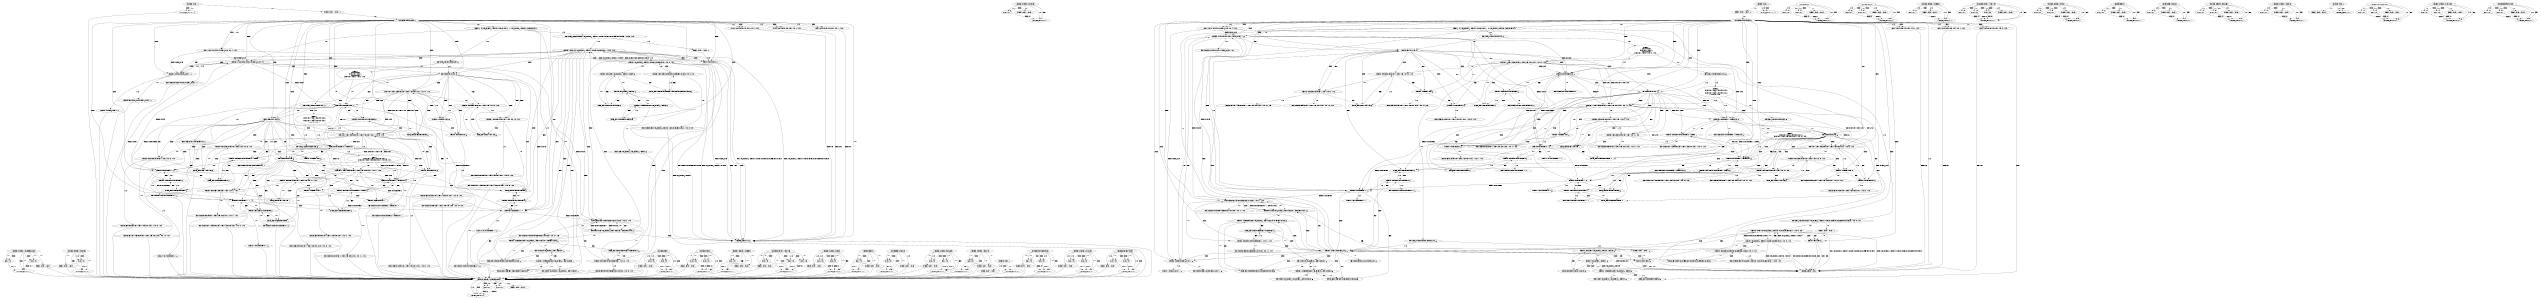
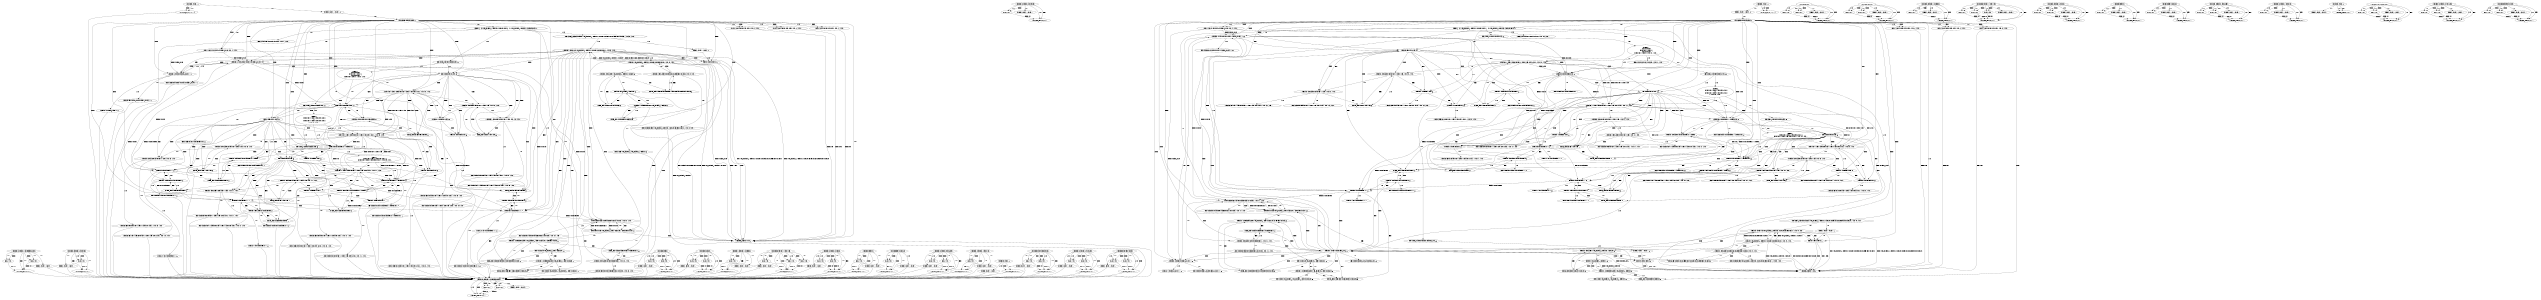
node "<(LOCAL,std.string javascript: std.string)<SUB>10</SUB>>": added
node "<(LOCAL,std.string javascript: std.string)<SUB>7</SUB>>": added
node "<(LOCAL,std.string json: std.string)<SUB>12</SUB>>": added
edge "(CONTROL_STRUCTURE,IF,if (!frontend_host_))" -> "(<operator>.logicalNot,!frontend_host_)": now "<(<operator>.fieldAccess,base::JSONWriter)<SUB>19</SUB>>" -> "(<operator>.logicalNot,!frontend_host_)"
